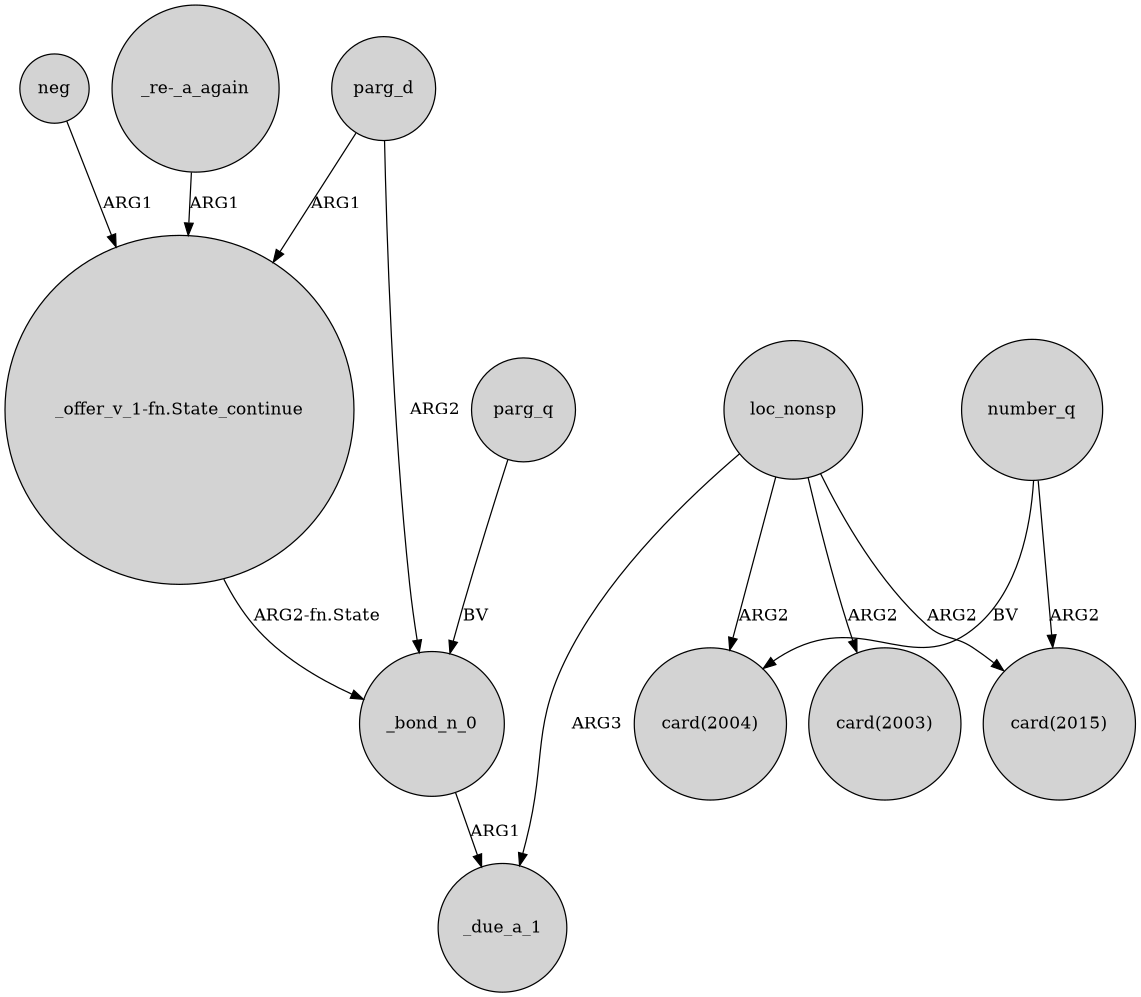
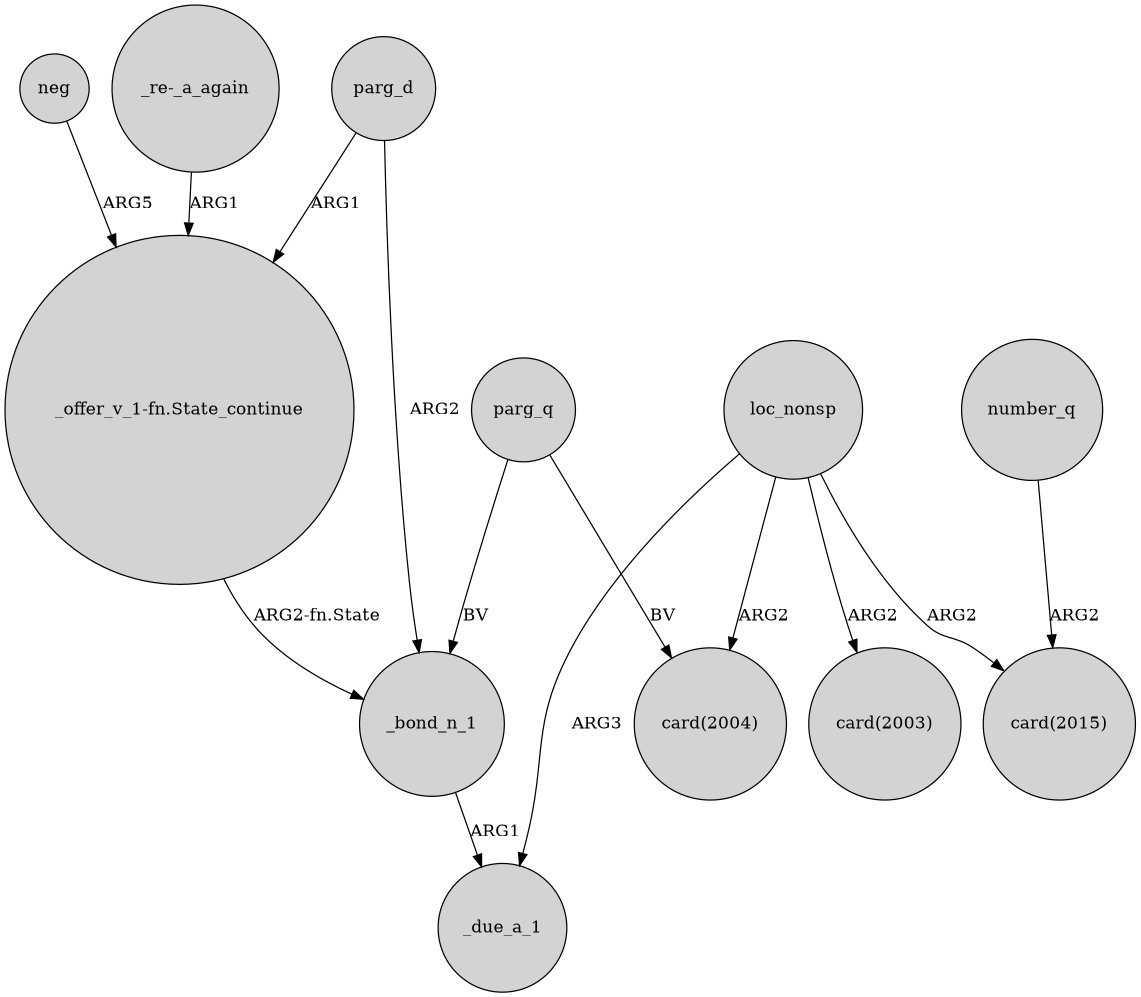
edge "neg" -> "_offer_v_1-fn.State_continue": label "ARG1" -> "ARG5"
edge "number_q" -> "card(2004)": now "parg_q" -> "card(2004)"
node "_bond_n_0": label "_bond_n_0" -> "_bond_n_1"
